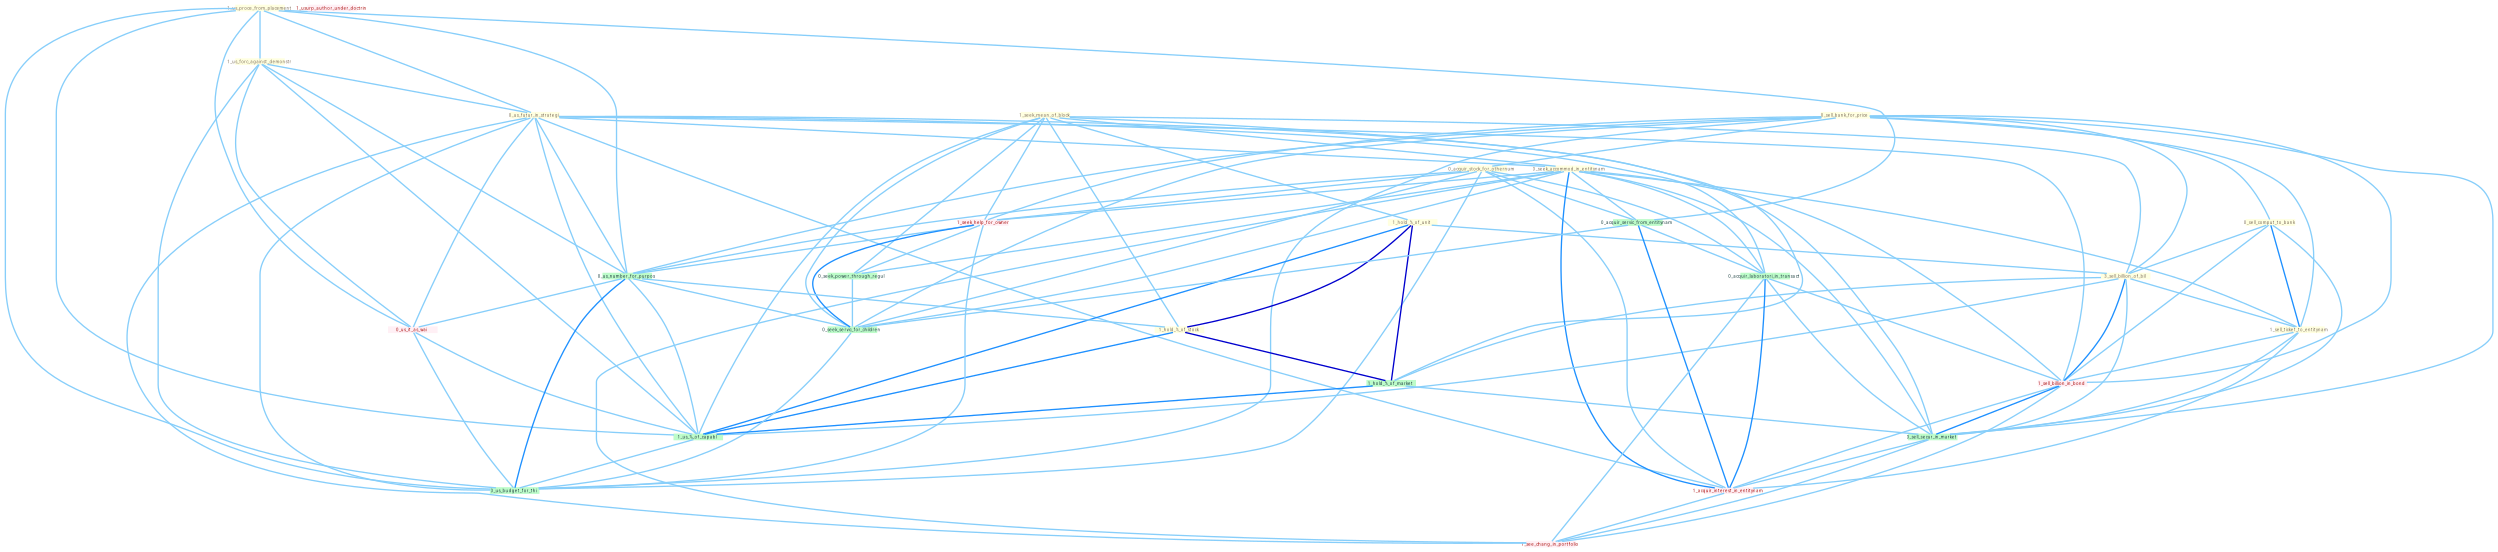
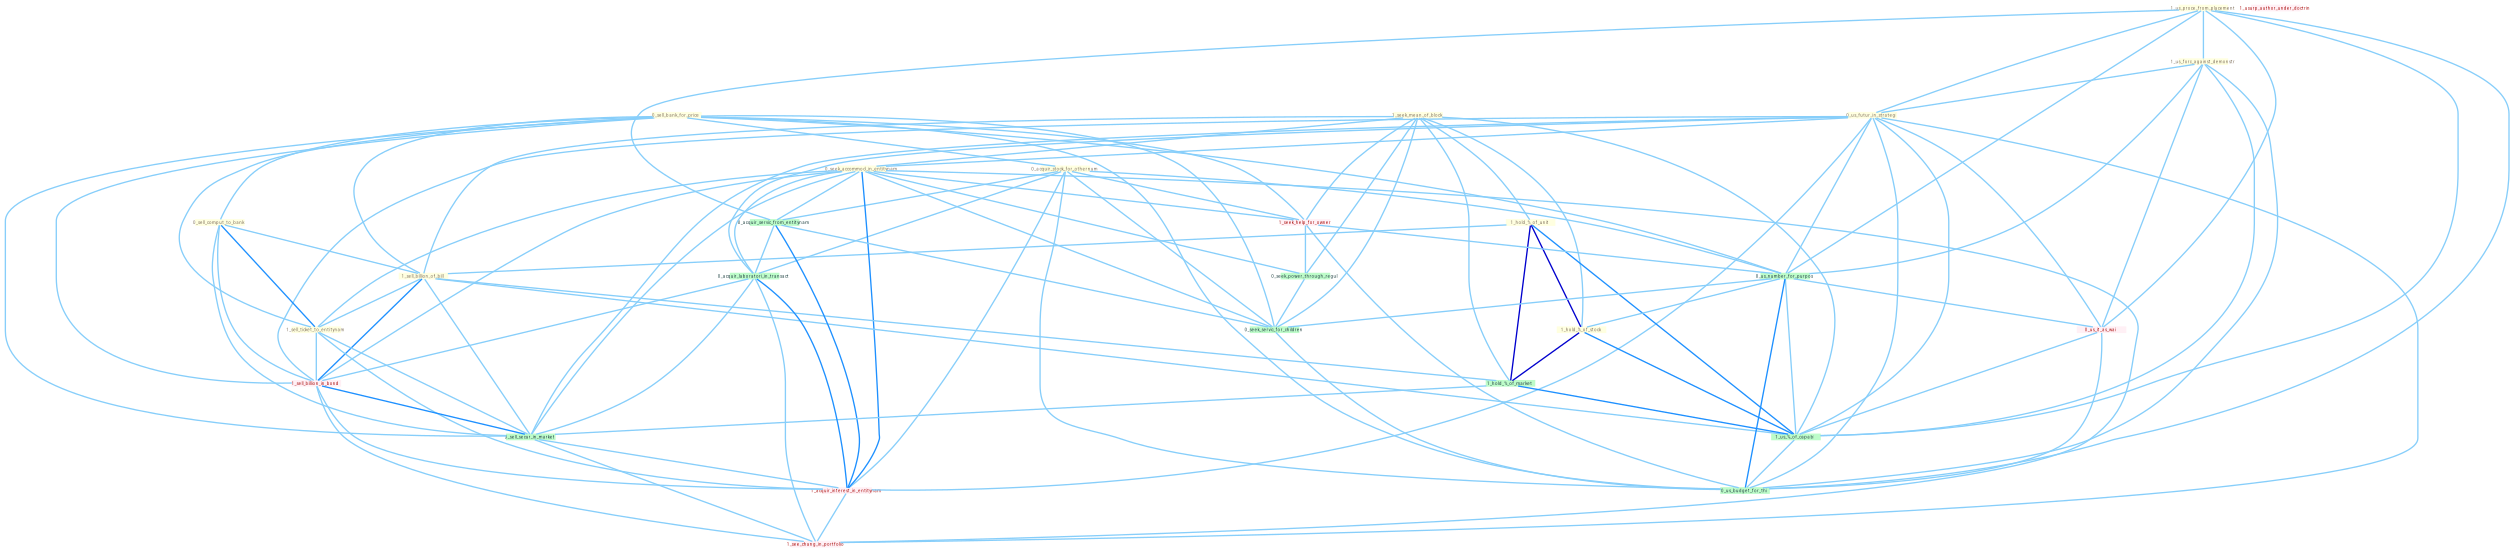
edge "1_seek_help_for_owner" -- "0_seek_servic_for_children": removed
node "3_sell_billion_of_bill": label "3_sell_billion_of_bill" -> "1_sell_billion_of_bill"
